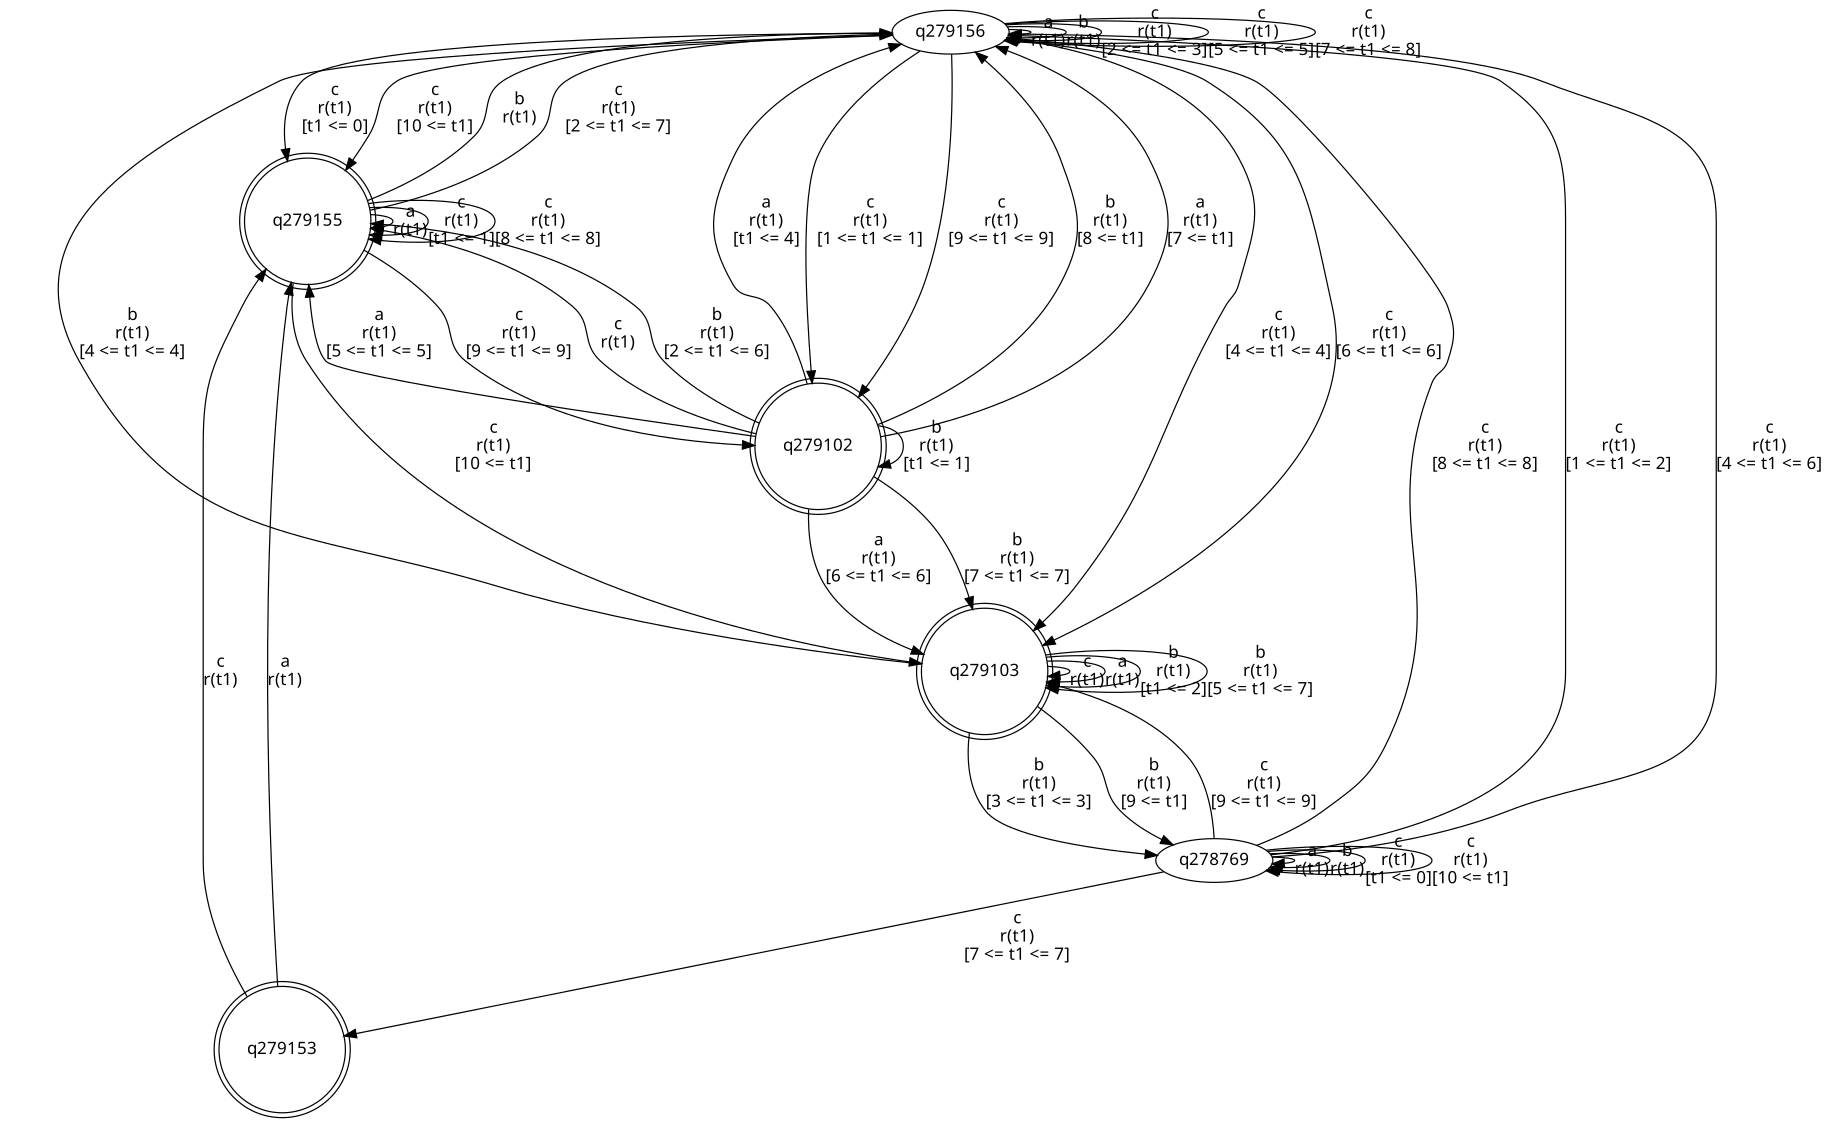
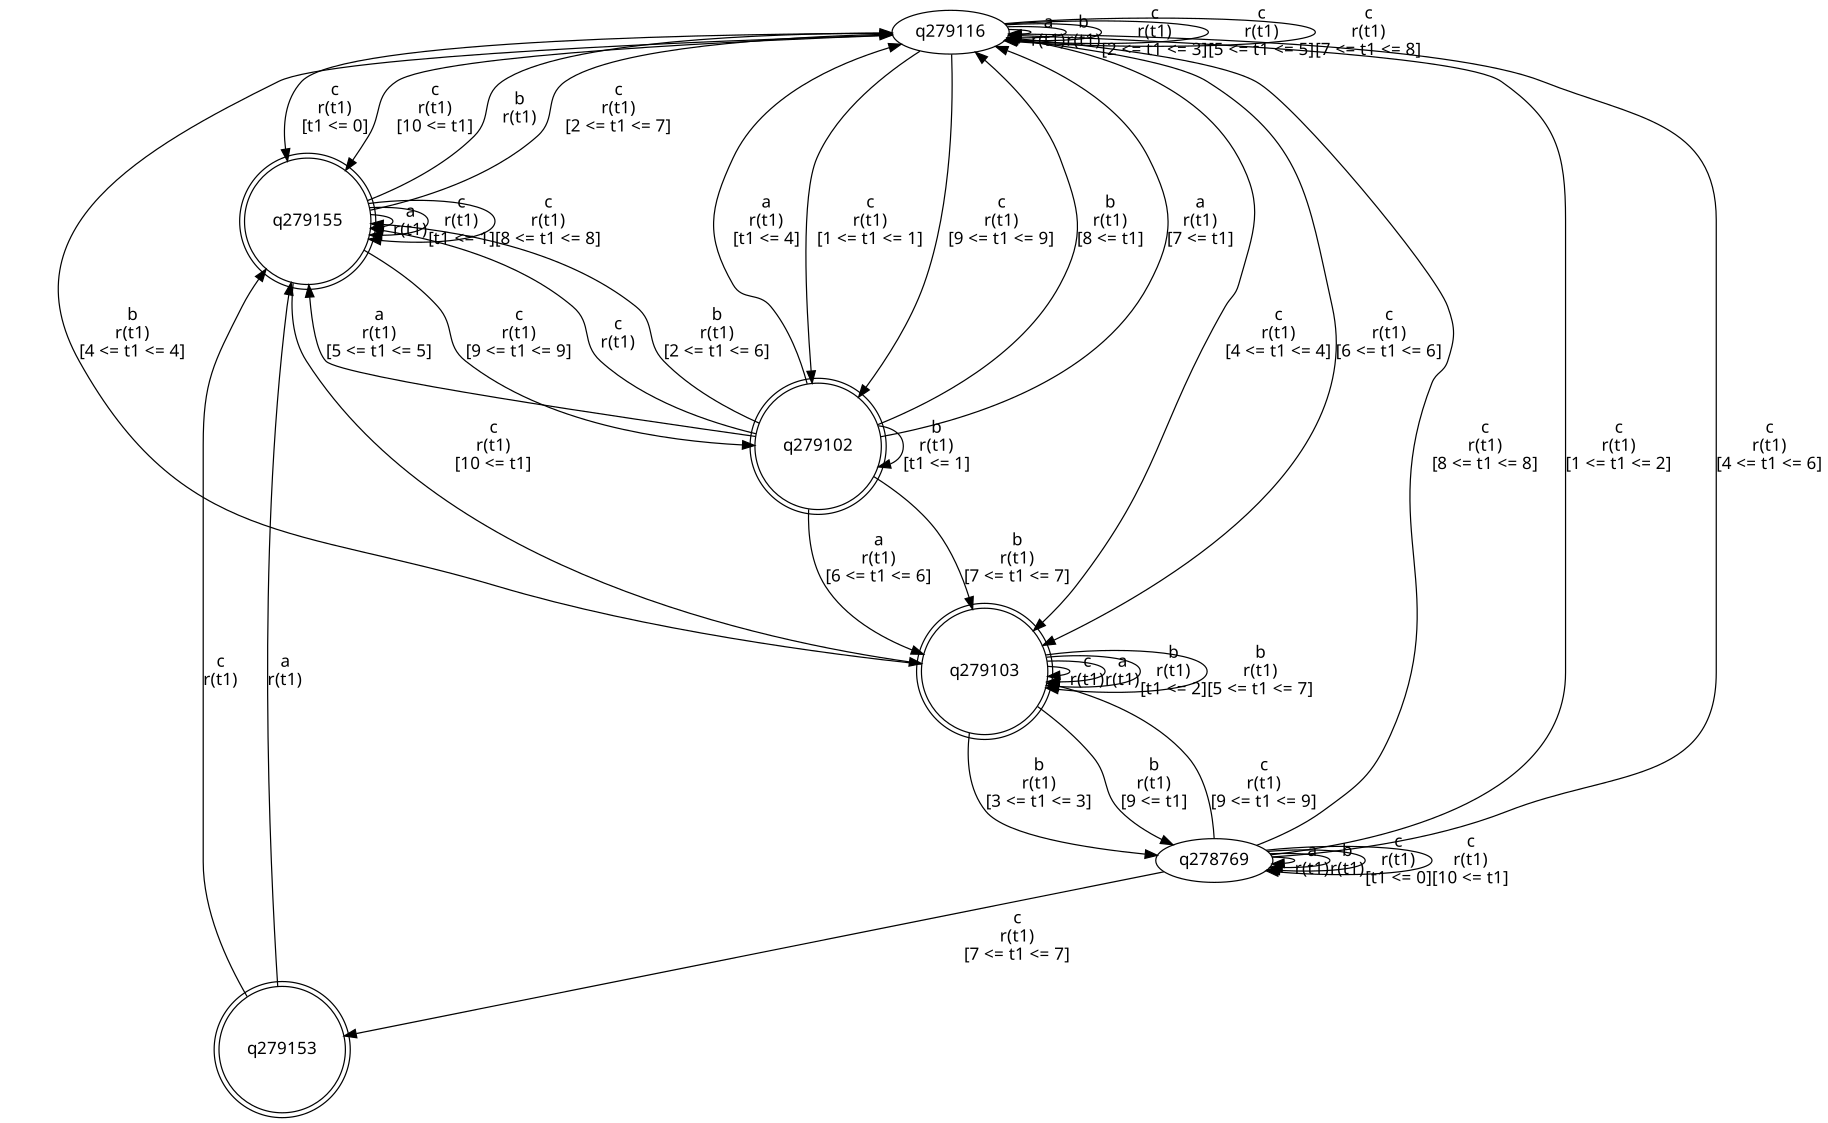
node "q279156": label "q279156" -> "q279116"
